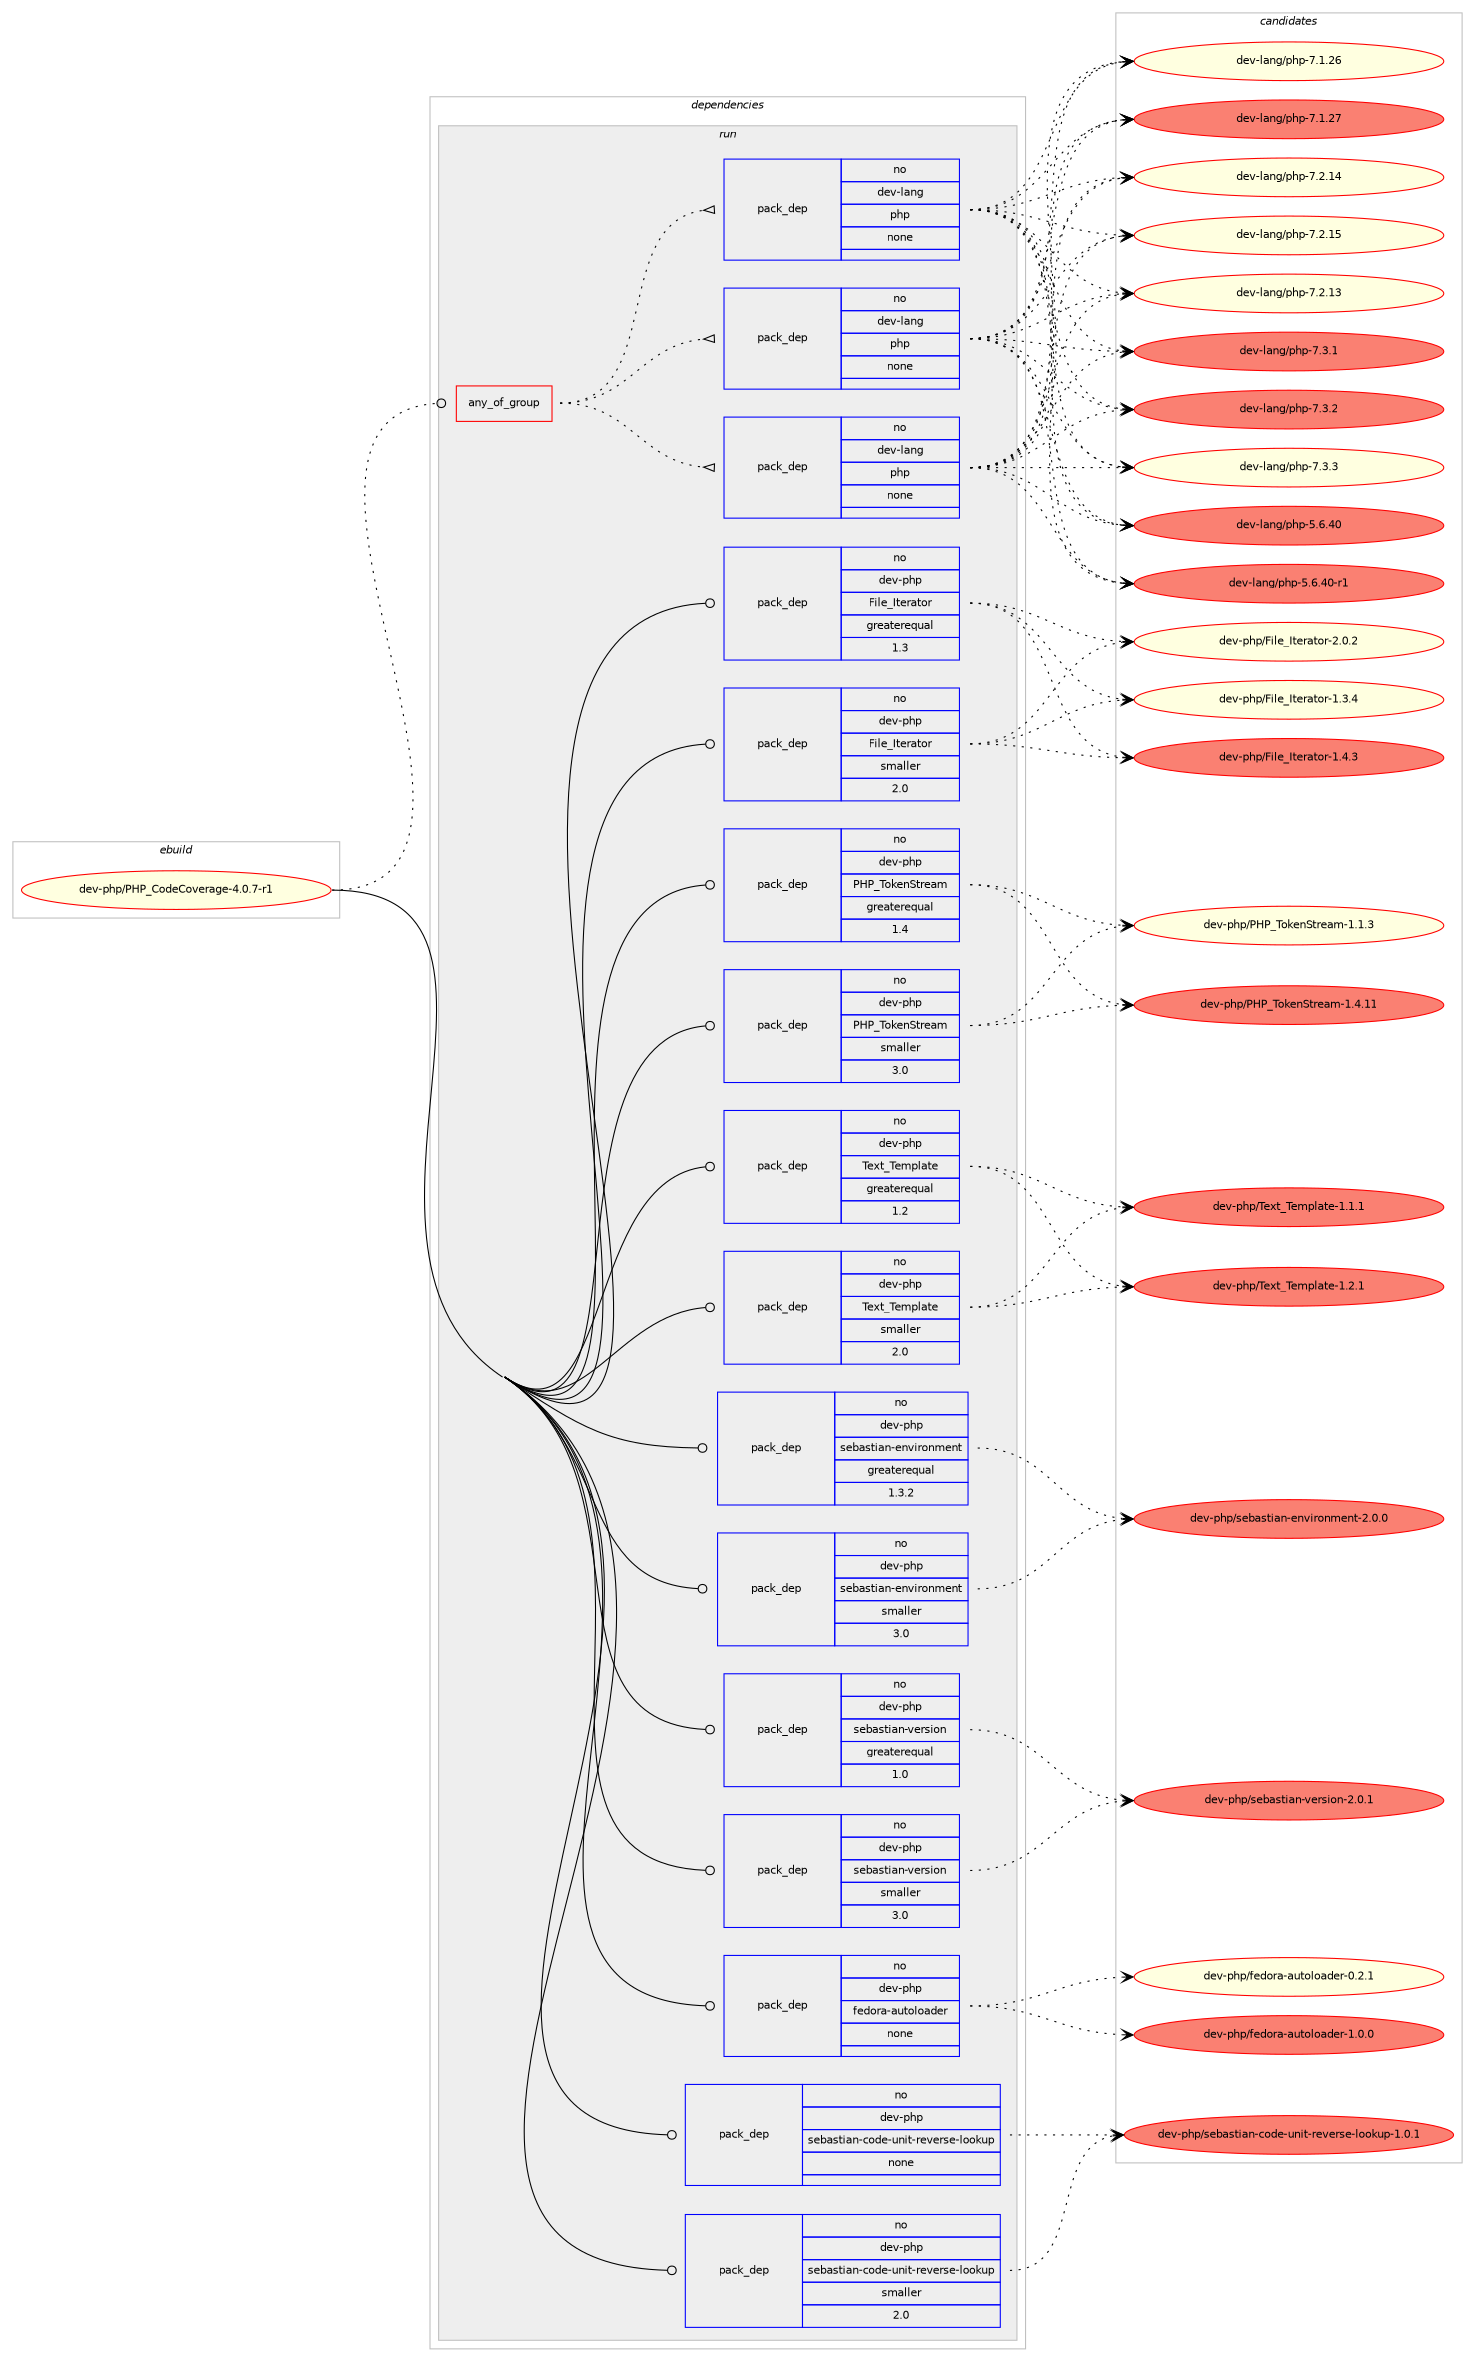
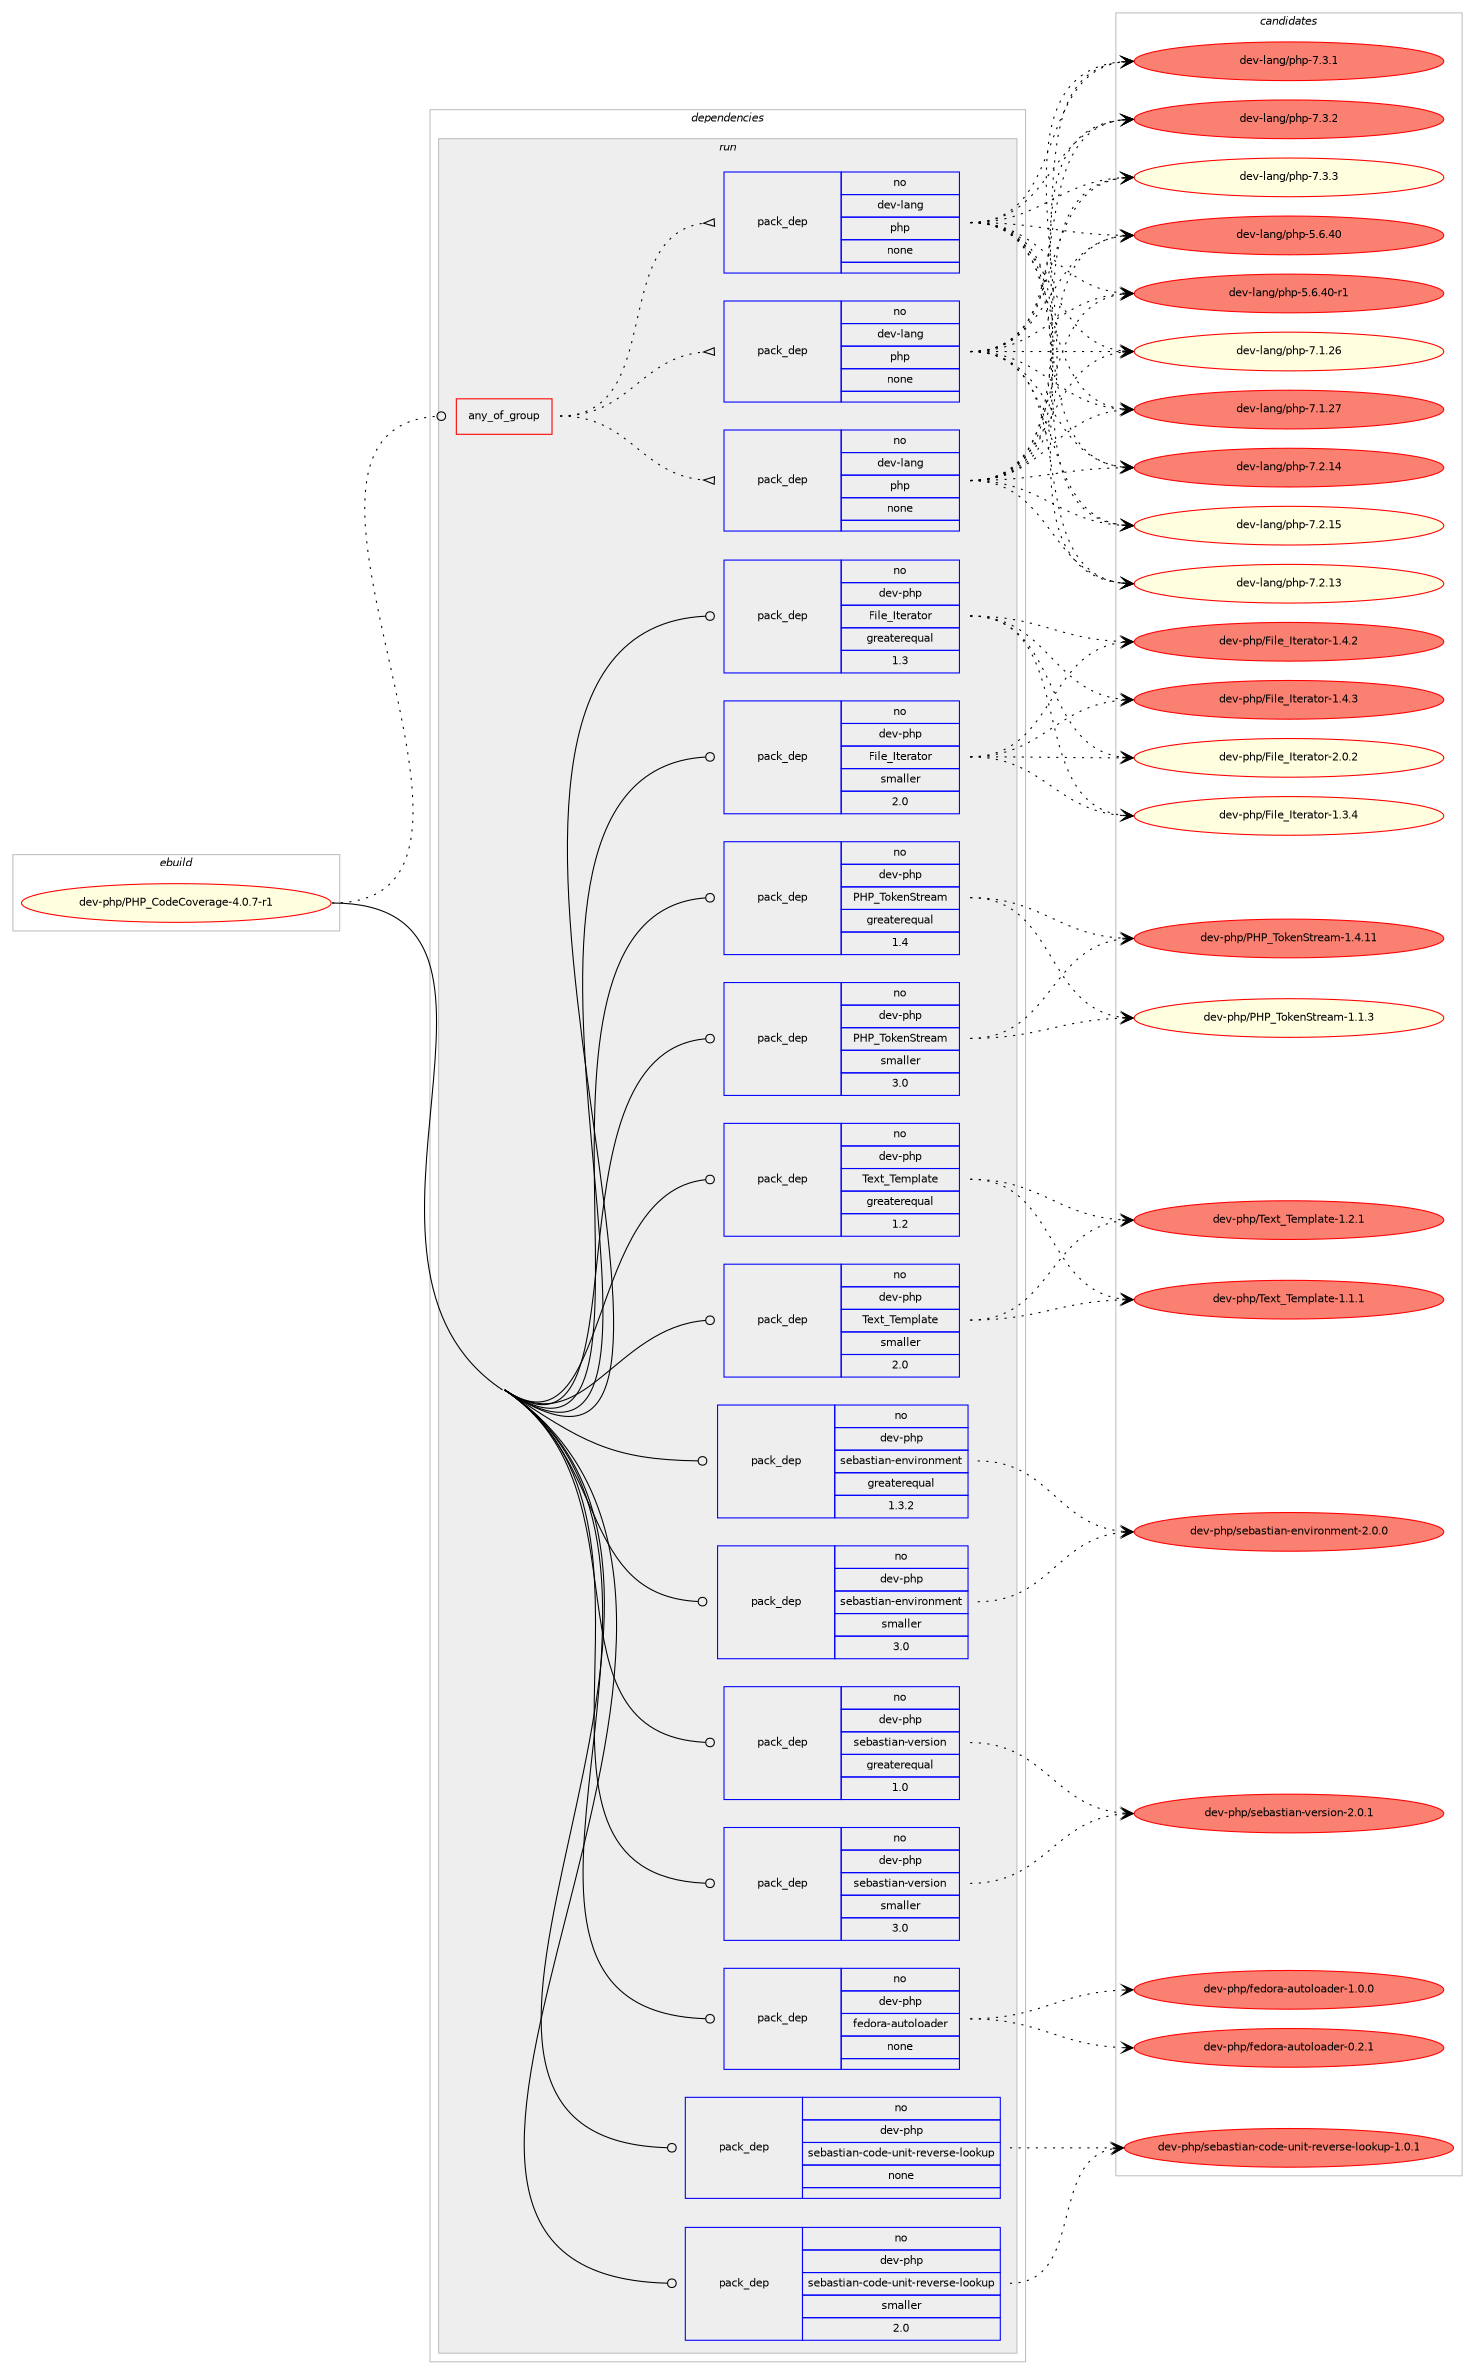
node "dev-lang/php-7.2.14": fillcolor lightyellow -> salmon
node "dev-php/File_Iterator-1.4.2": added
node "dev-php/fedora-autoloader-0.2.1": fillcolor lightyellow -> salmon
